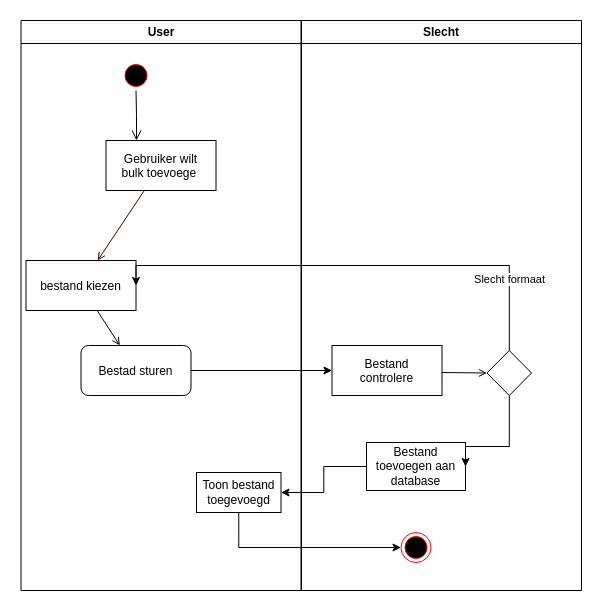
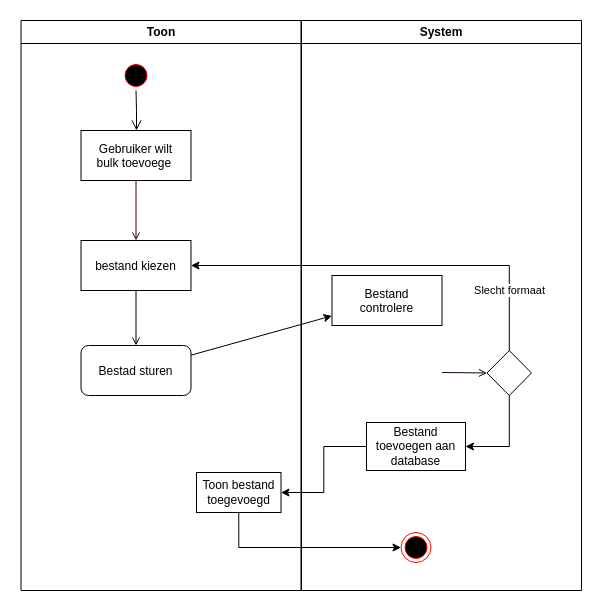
node "User": label "User" -> "Toon"
node "Slecht": label "Slecht" -> "System"
node "Gebruiker wilt bulk toevoege": moved (161, 166) -> (136, 156)
node "bestand kiezen": moved (81, 286) -> (136, 266)
node "Bestand controlere": moved (387, 371) -> (387, 301)
node "Bestand toevoegen aan database": moved (416, 467) -> (416, 447)
